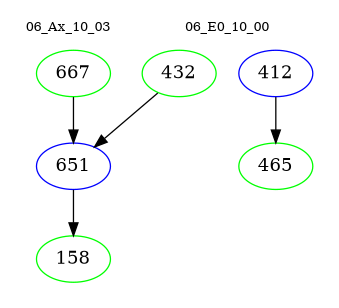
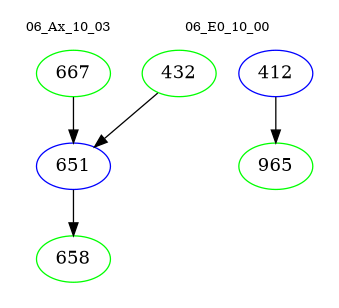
node "465": label "465" -> "965"
node "158": label "158" -> "658"
